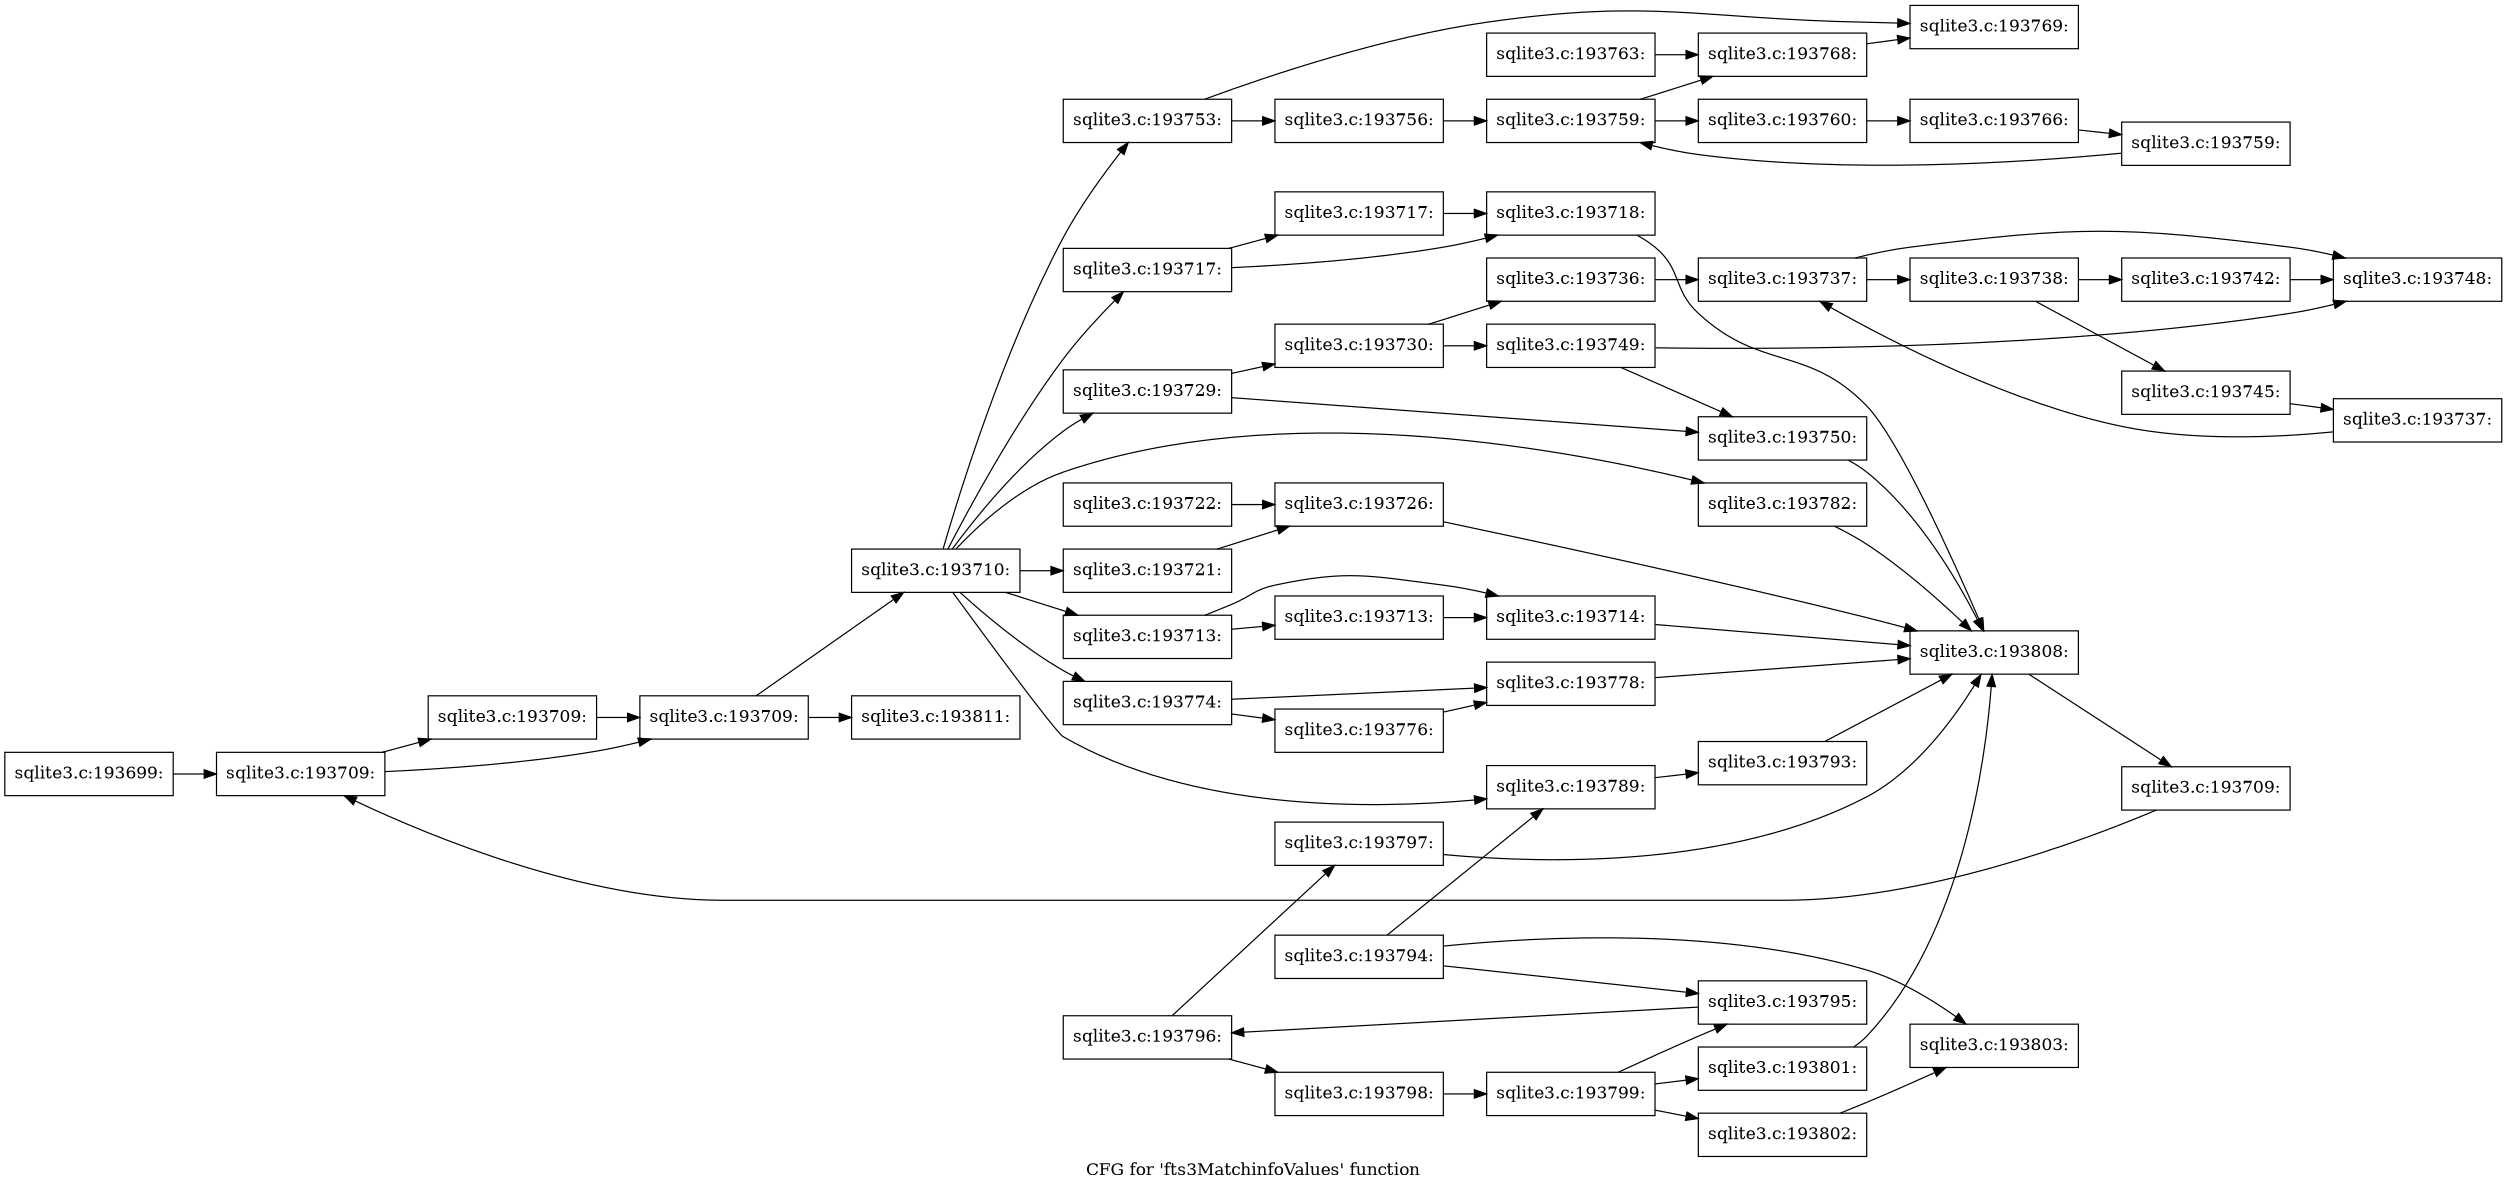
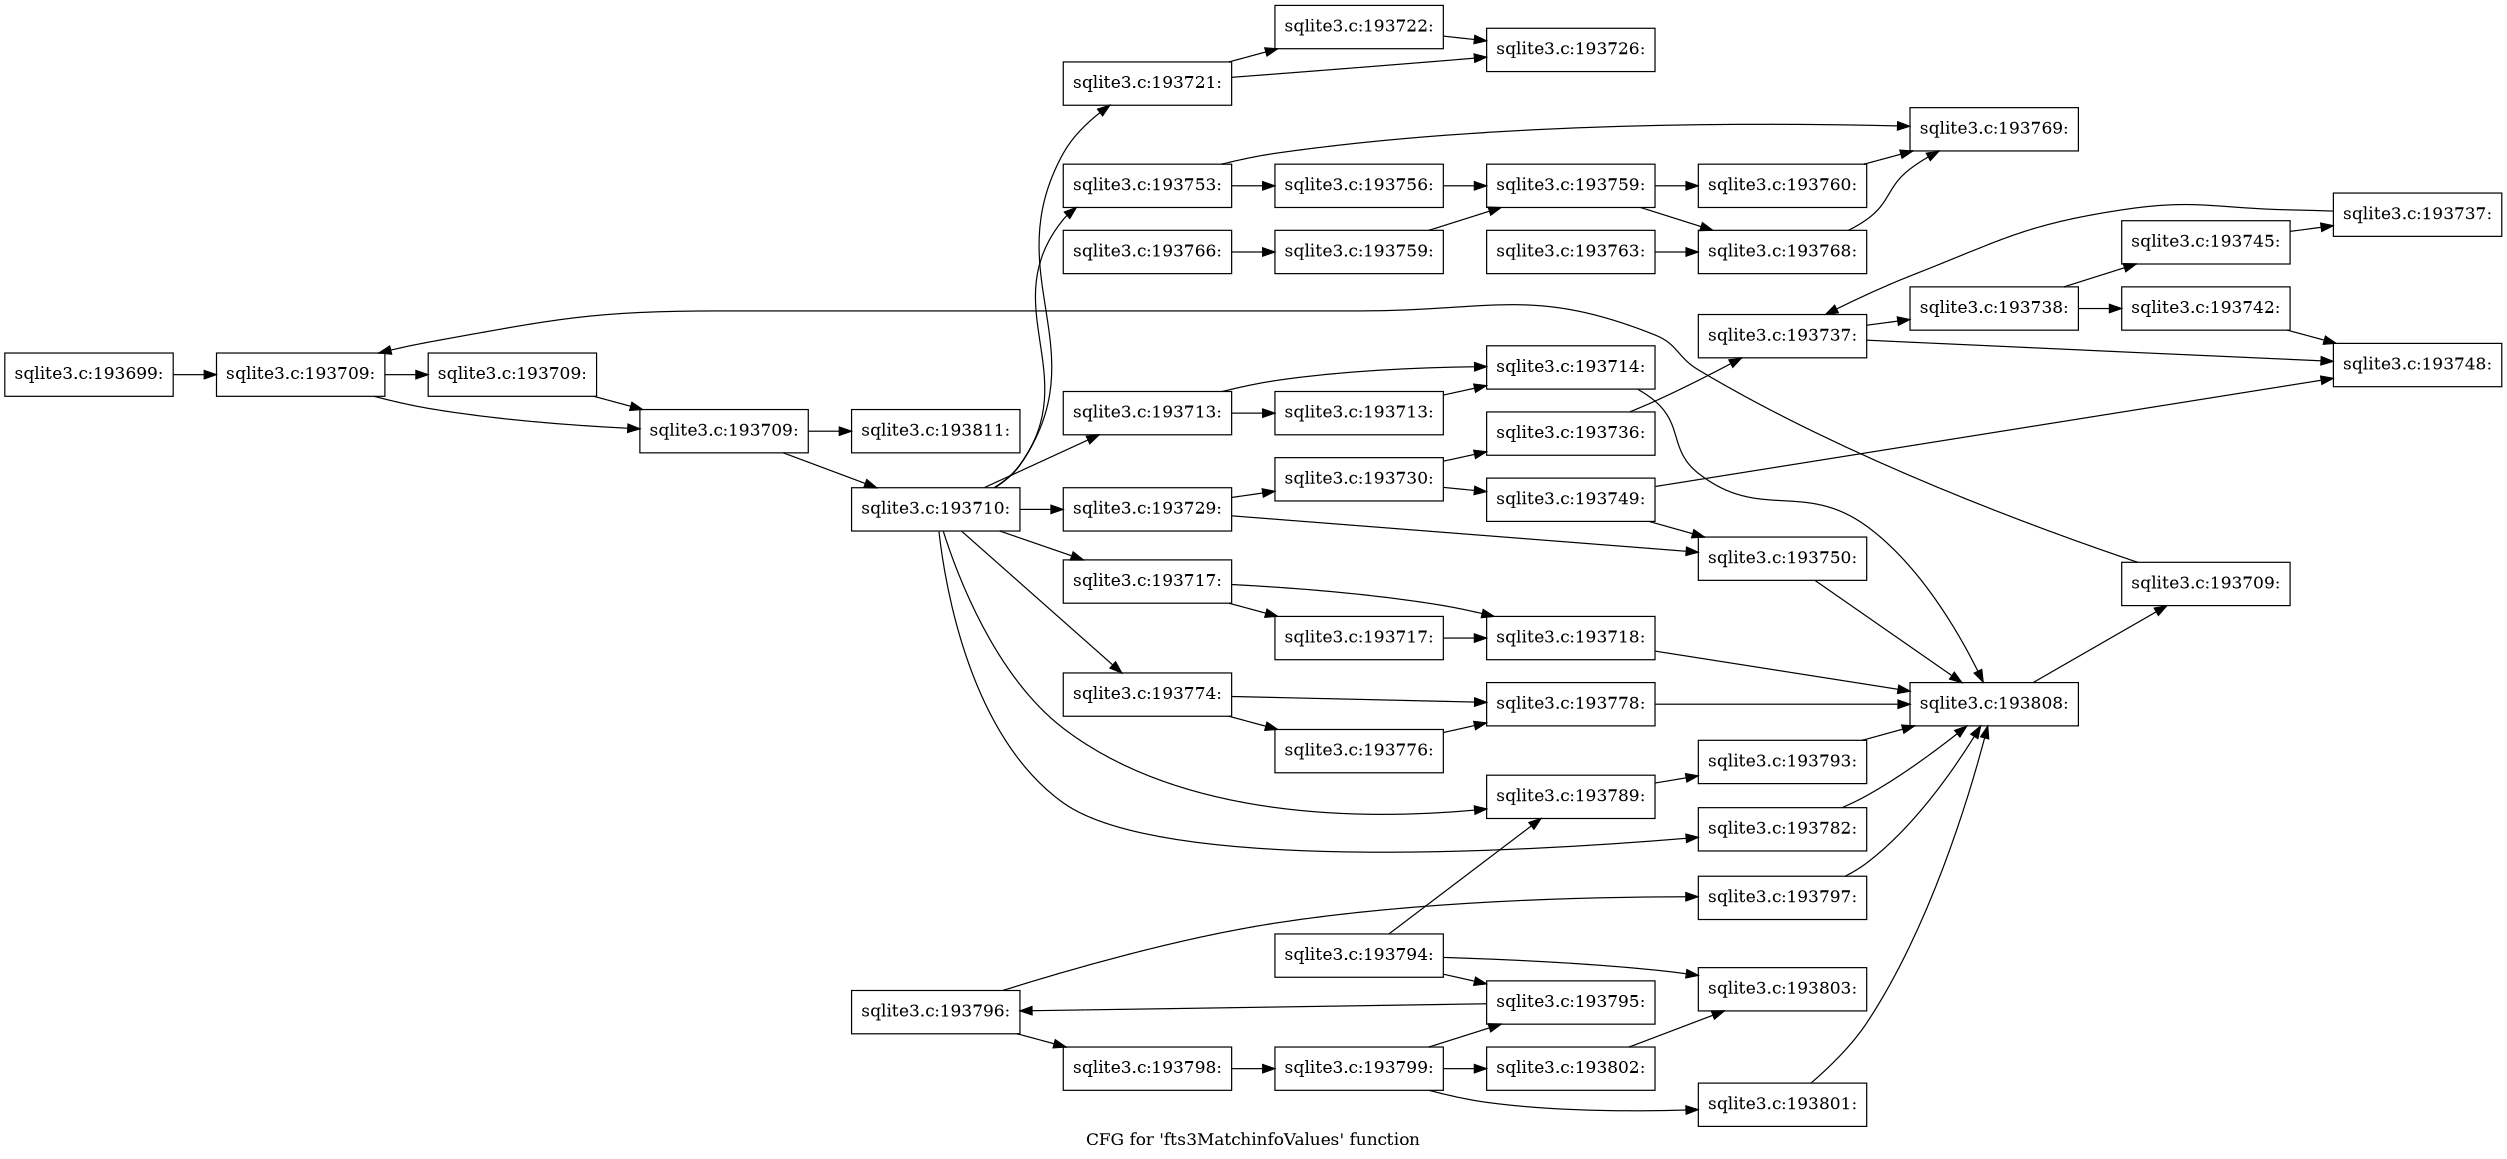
edge "sqlite3.c:193721:" -> "sqlite3.c:193722:": added
edge "sqlite3.c:193760:" -> "sqlite3.c:193766:": now "sqlite3.c:193760:" -> "sqlite3.c:193769:"
edge "sqlite3.c:193726:" -> "sqlite3.c:193808:": removed
